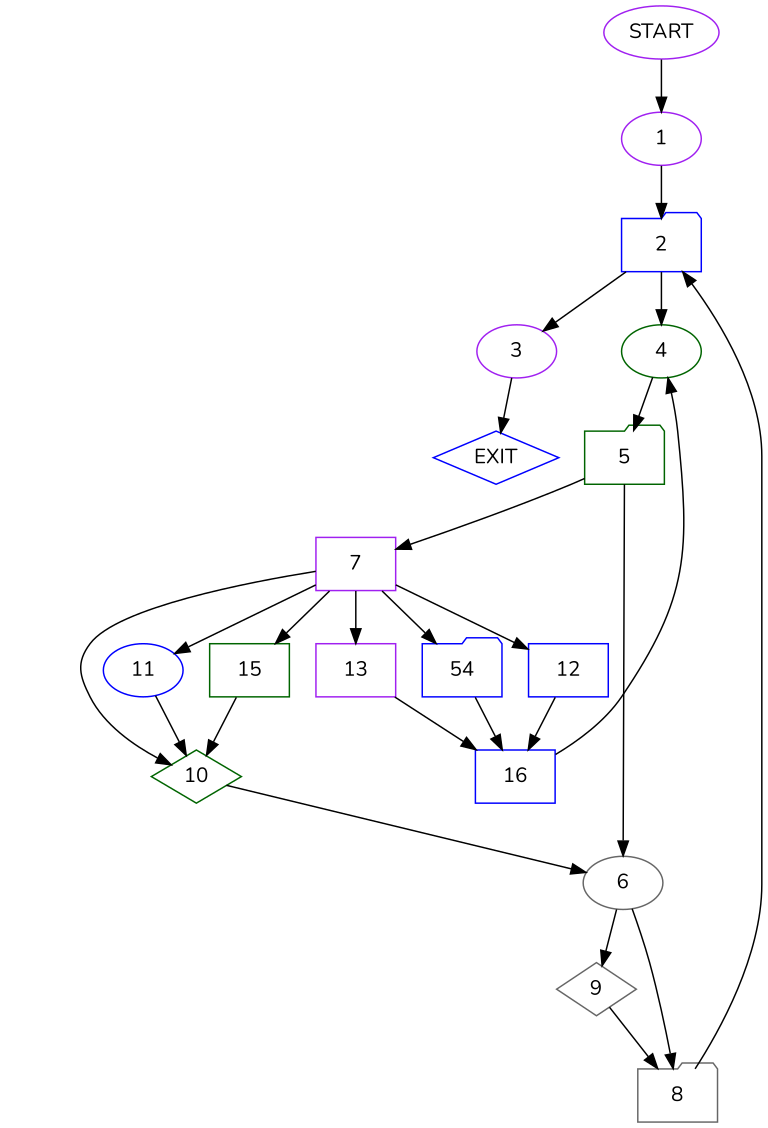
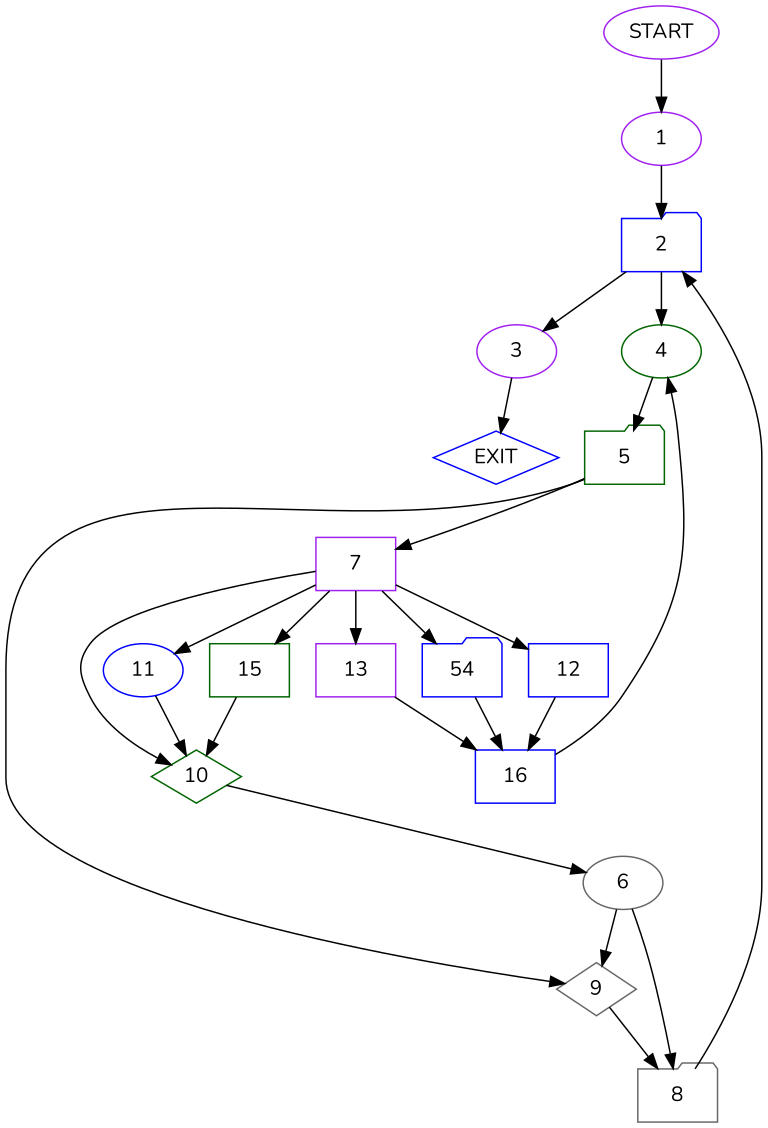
edge "5" -> "6": now "5" -> "9"
